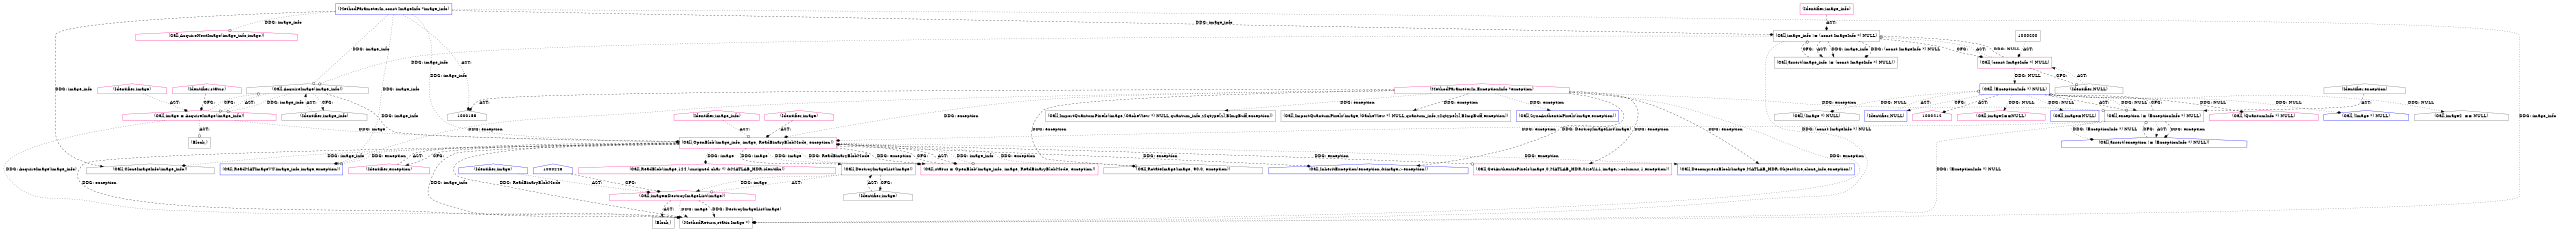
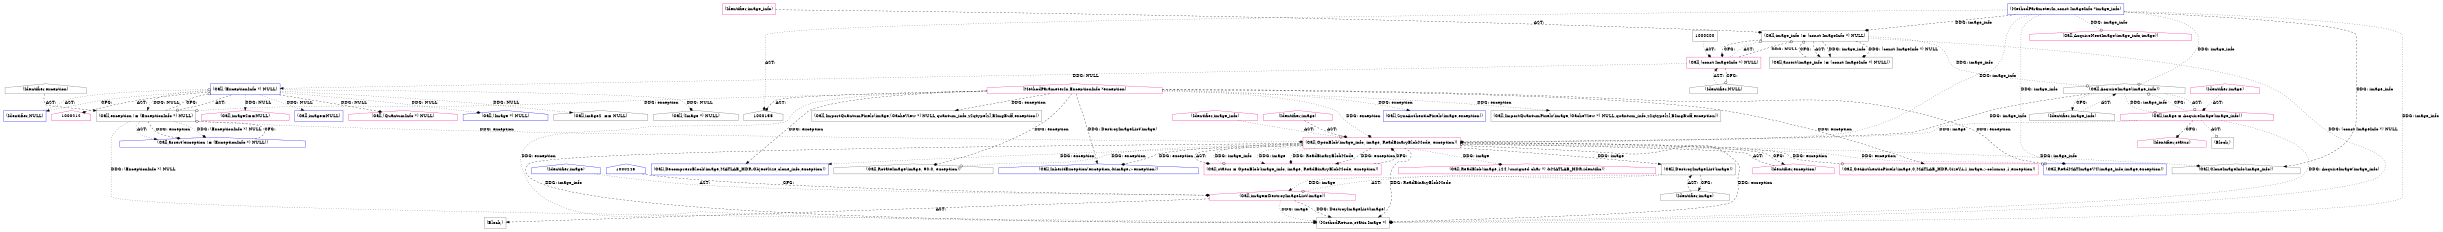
edge "(Identifier,status)" -> "(Call,image = AcquireImage(image_info))": reversed
edge "(MethodParameterIn,ExceptionInfo *exception)" -> "(Call,ReadMATImageV4(image_info,image,exception))": style dotted -> dashed
